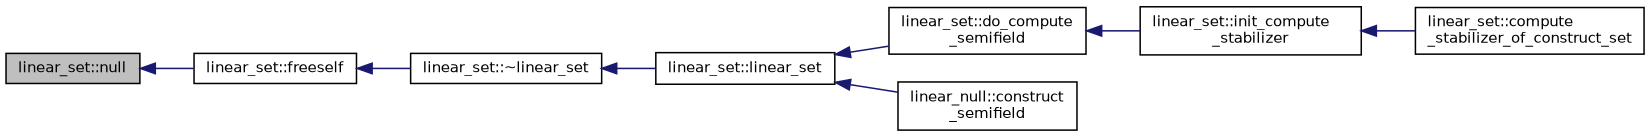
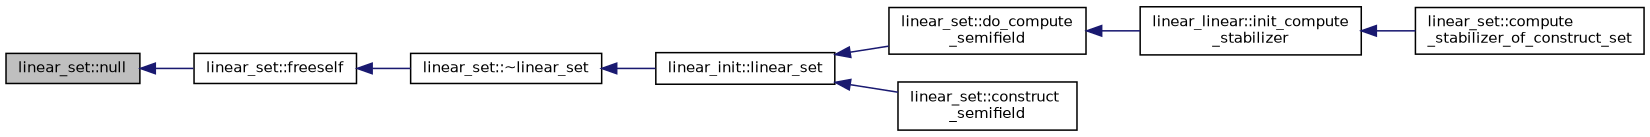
node "linear_set::init_compute _stabilizer": label "linear_set::init_compute _stabilizer" -> "linear_linear::init_compute _stabilizer"
node "linear_set::linear_set": label "linear_set::linear_set" -> "linear_init::linear_set"
node "linear_null::construct _semifield": label "linear_null::construct _semifield" -> "linear_set::construct _semifield"
